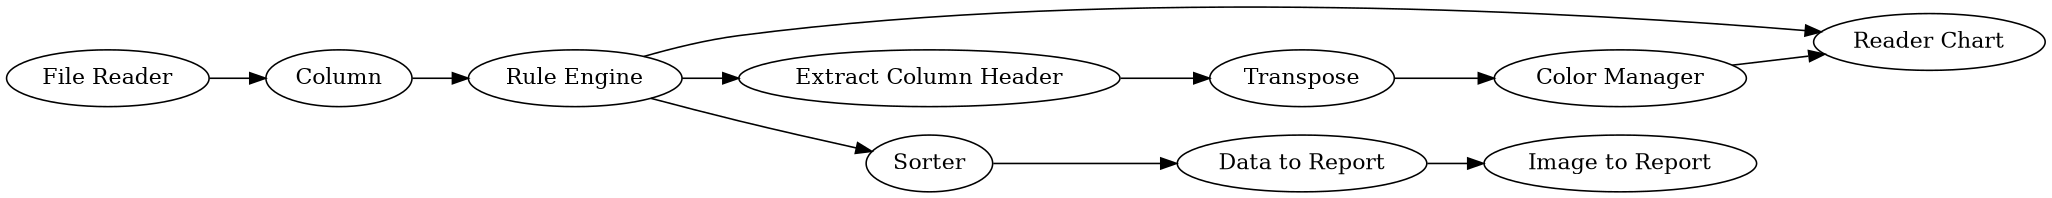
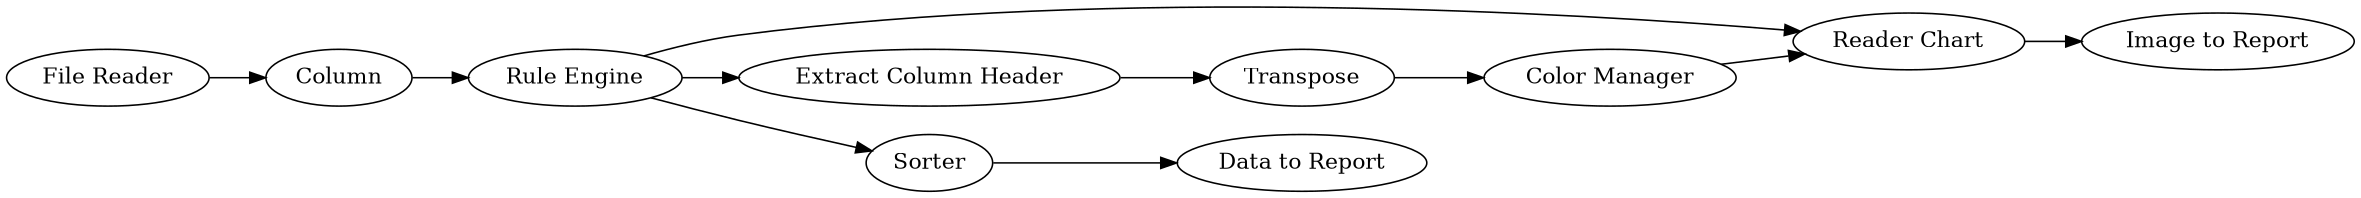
edge "Data to Report" -> "Image to Report": now "Reader Chart" -> "Image to Report"
